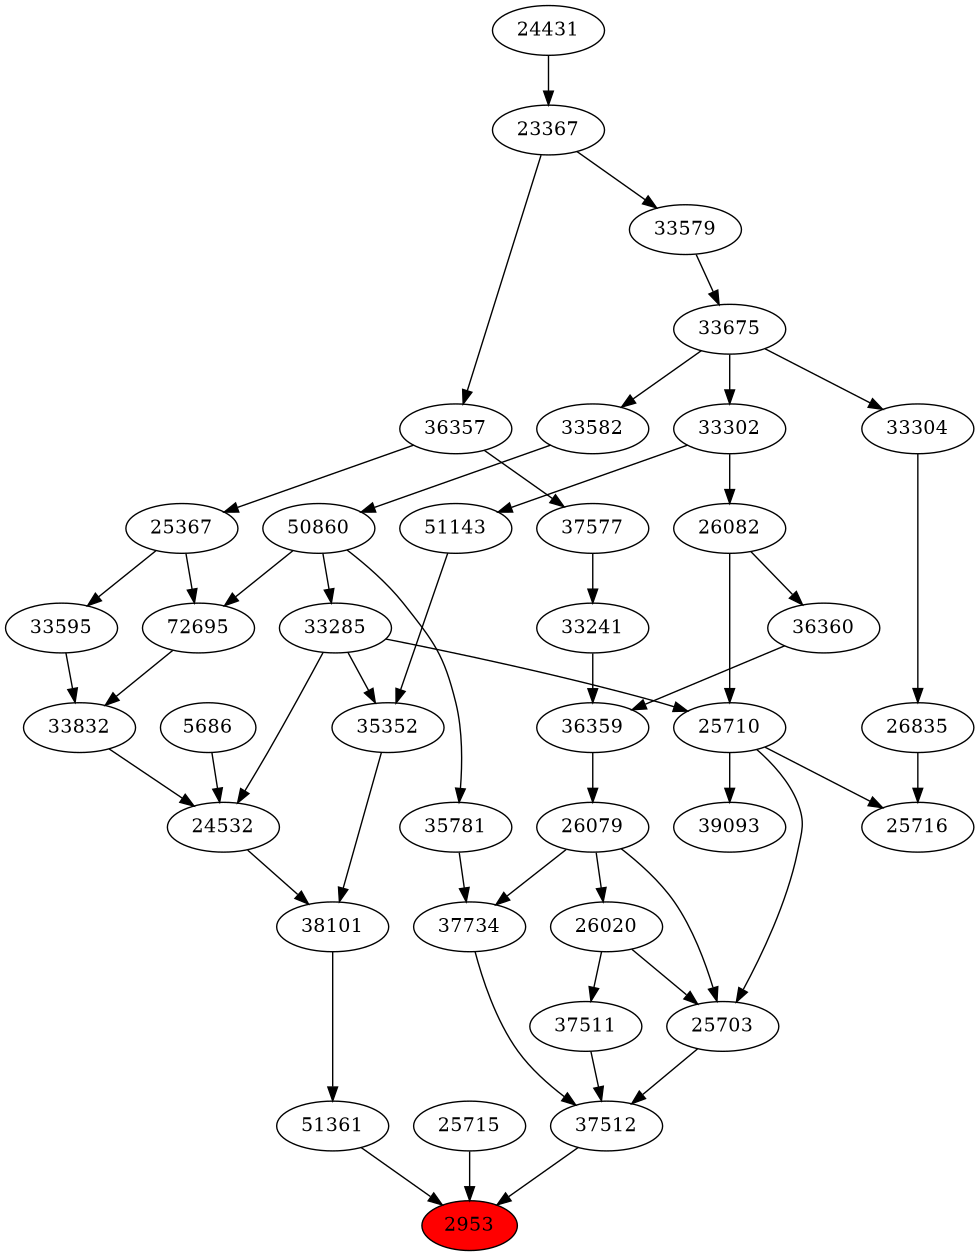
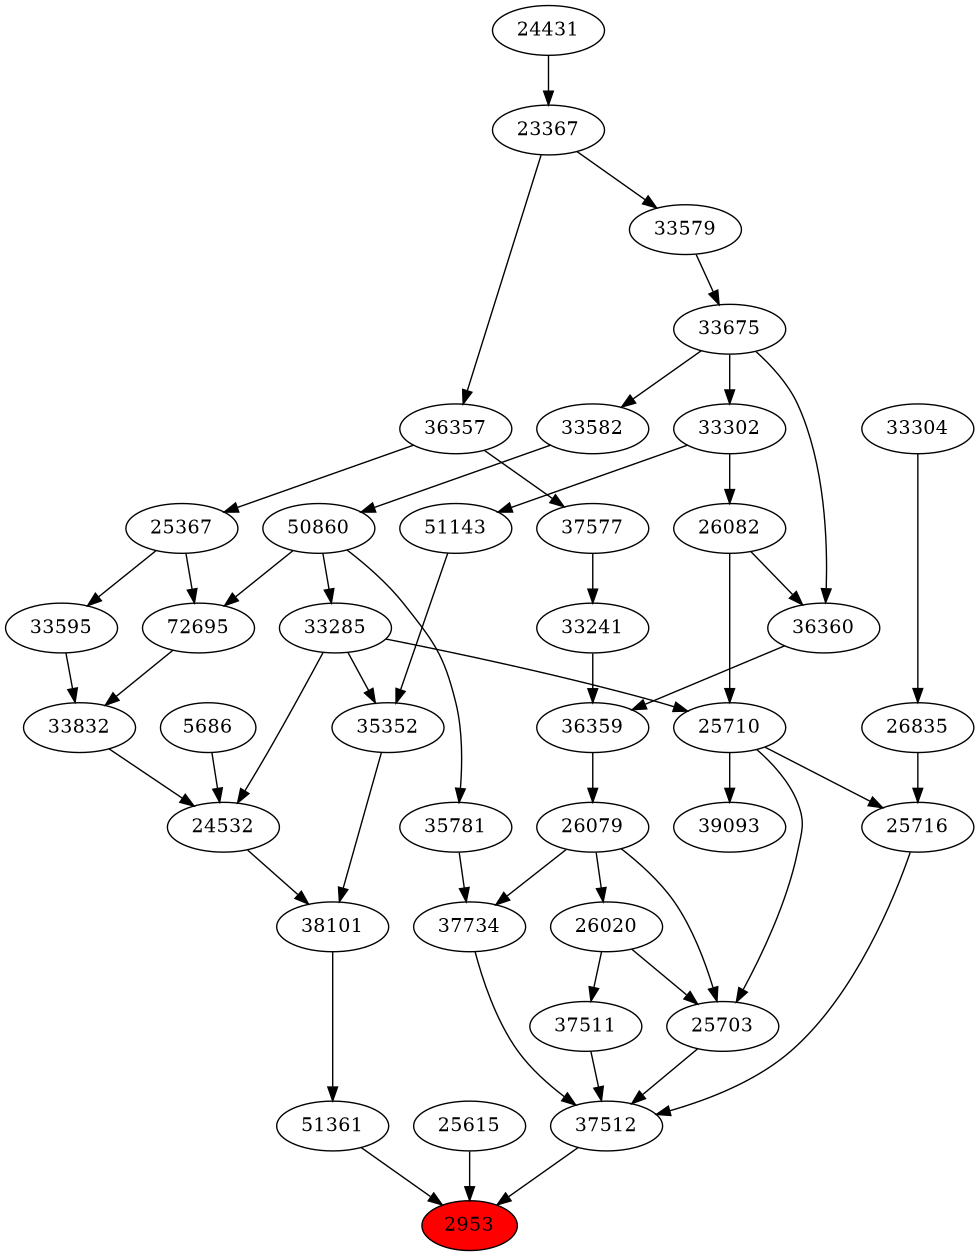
edge "33675" -> "33304": now "33675" -> "36360"
edge "25716" -> "37512": added
node "25715": label "25715" -> "25615"
